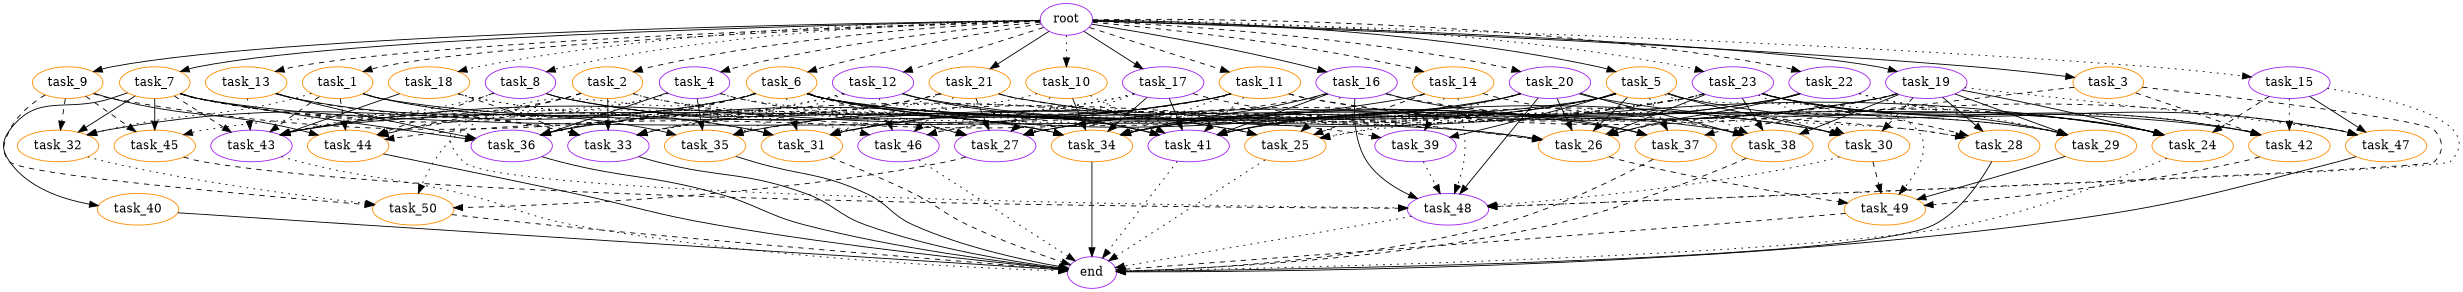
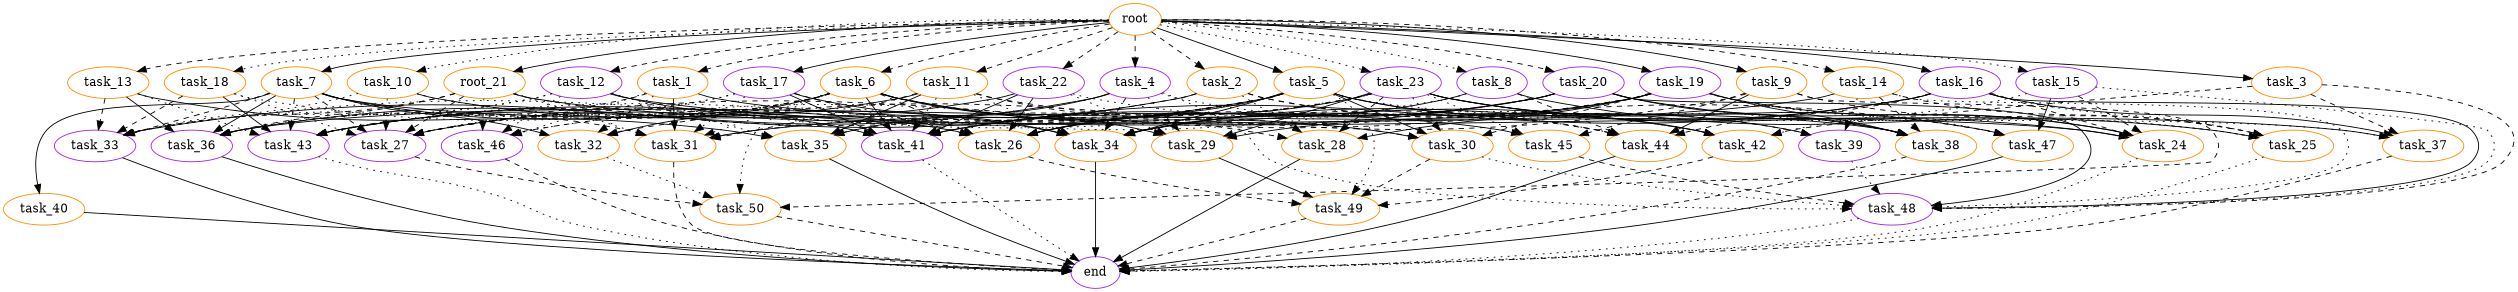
node "root": color purple -> darkorange
node "task_21": label "task_21" -> "root_21"
edge "task_1" -> "task_44": removed
edge "task_46" -> "end": style dotted -> dashed
